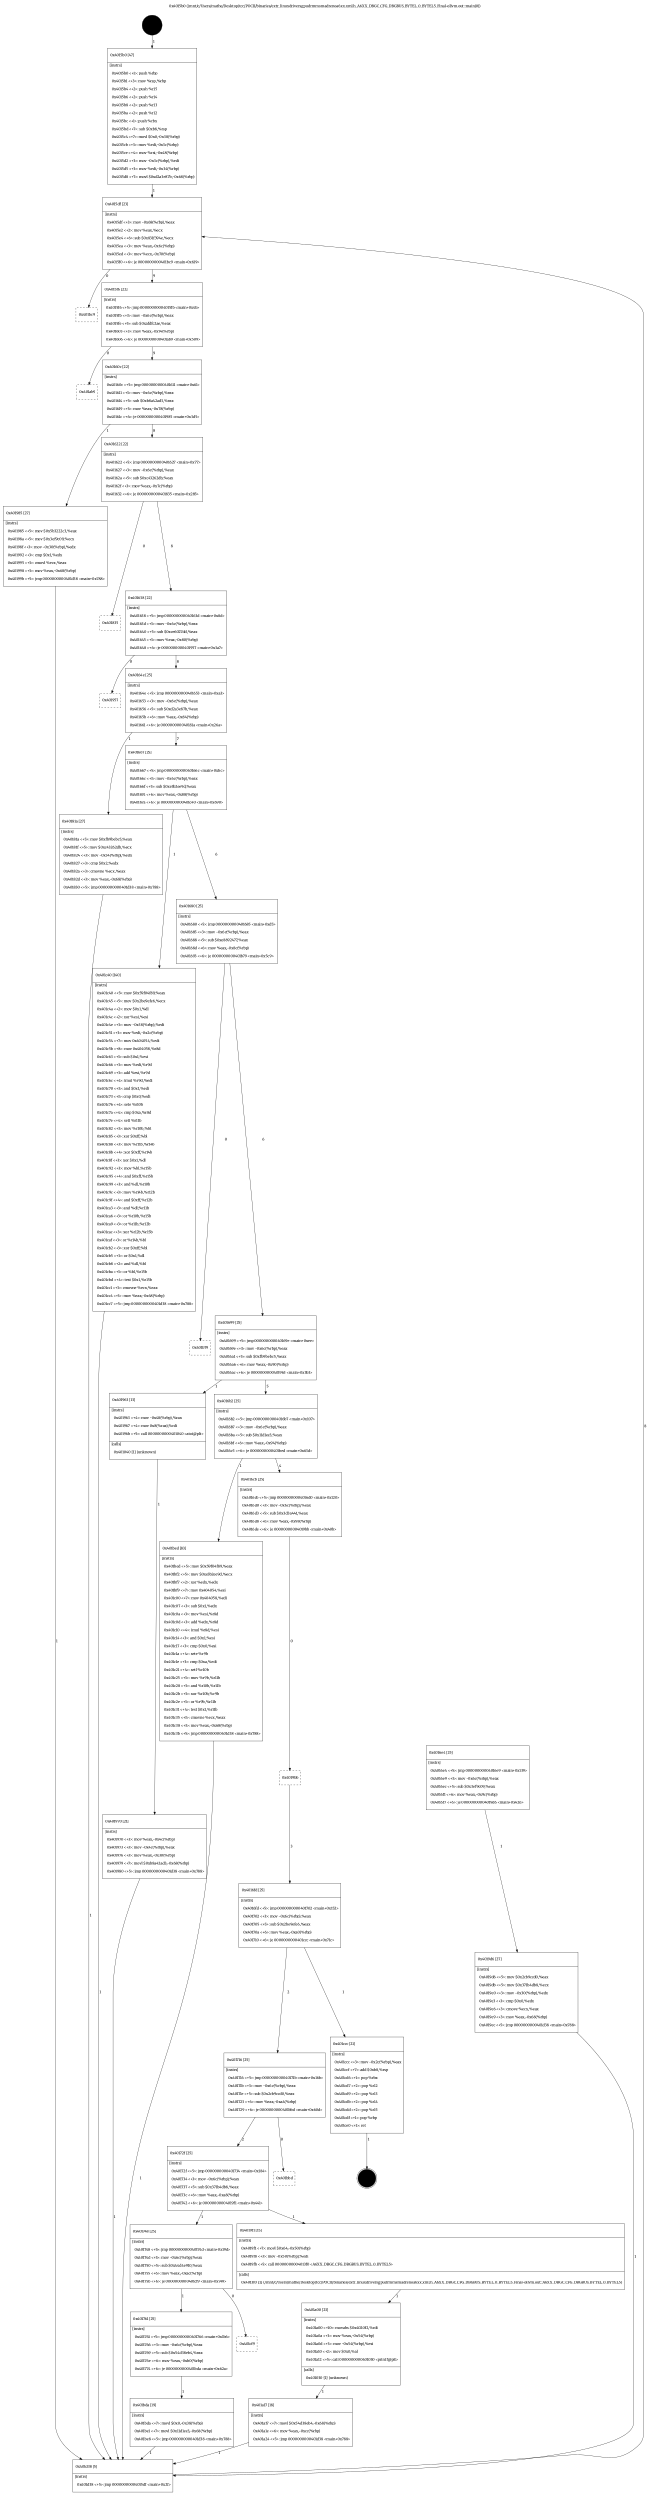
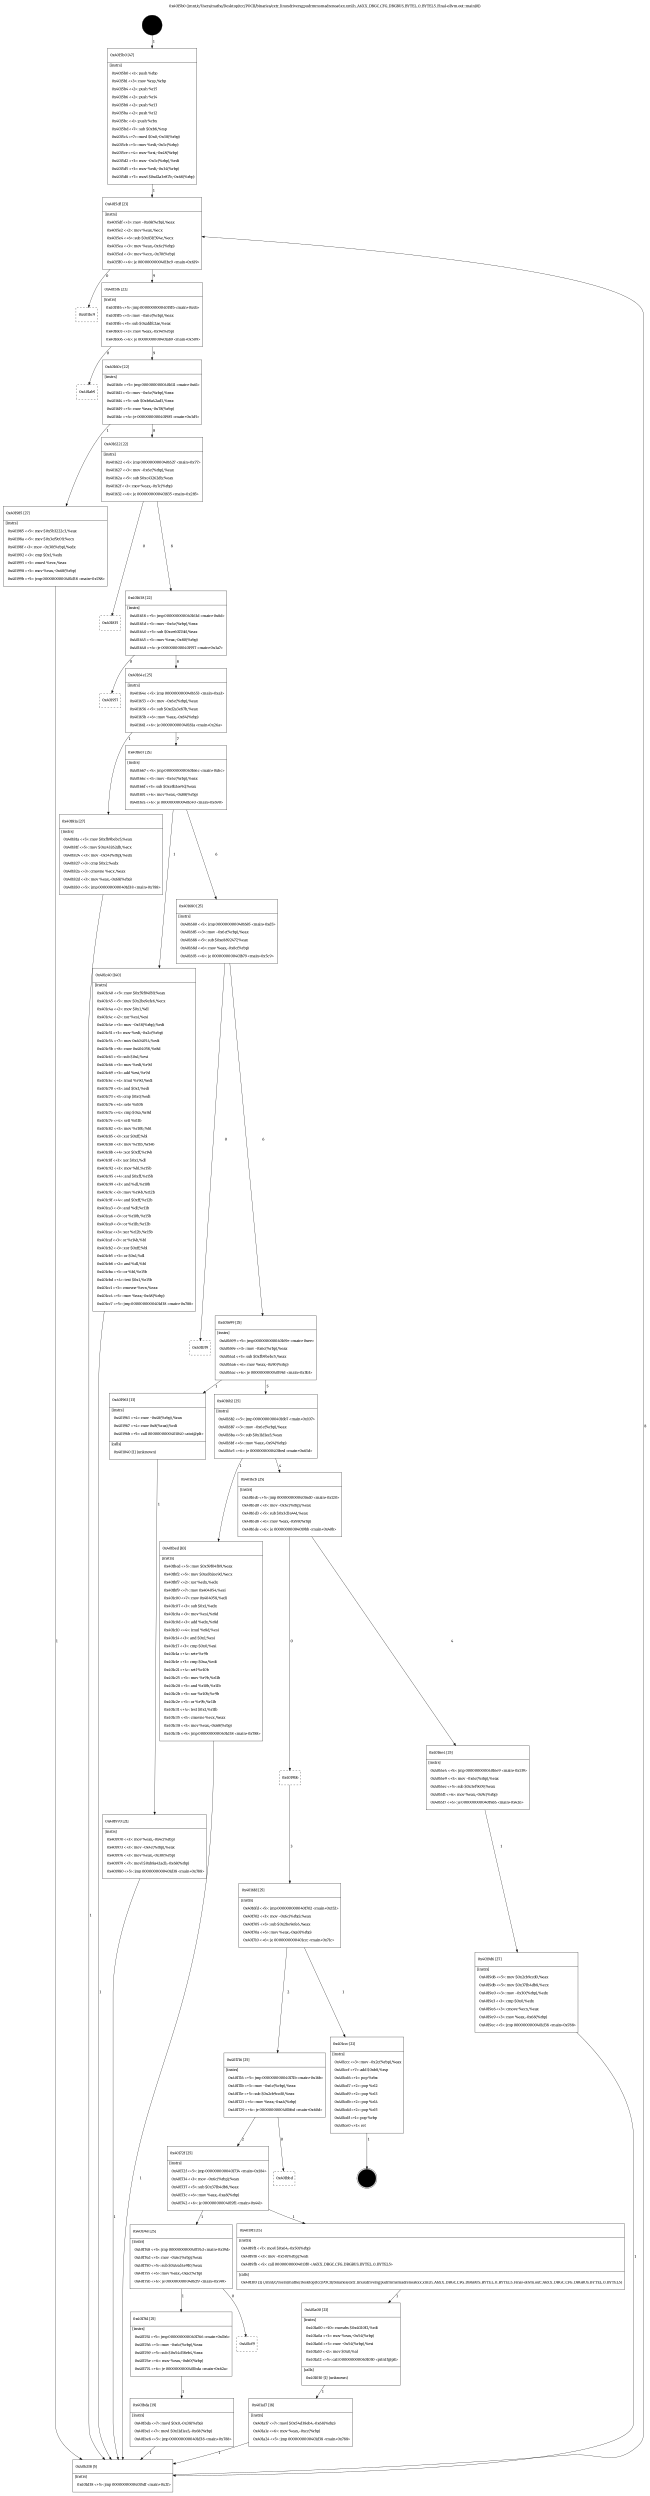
edge "0x4016cb [25]" -> "0x4016e4 [25]": added, label "4"
